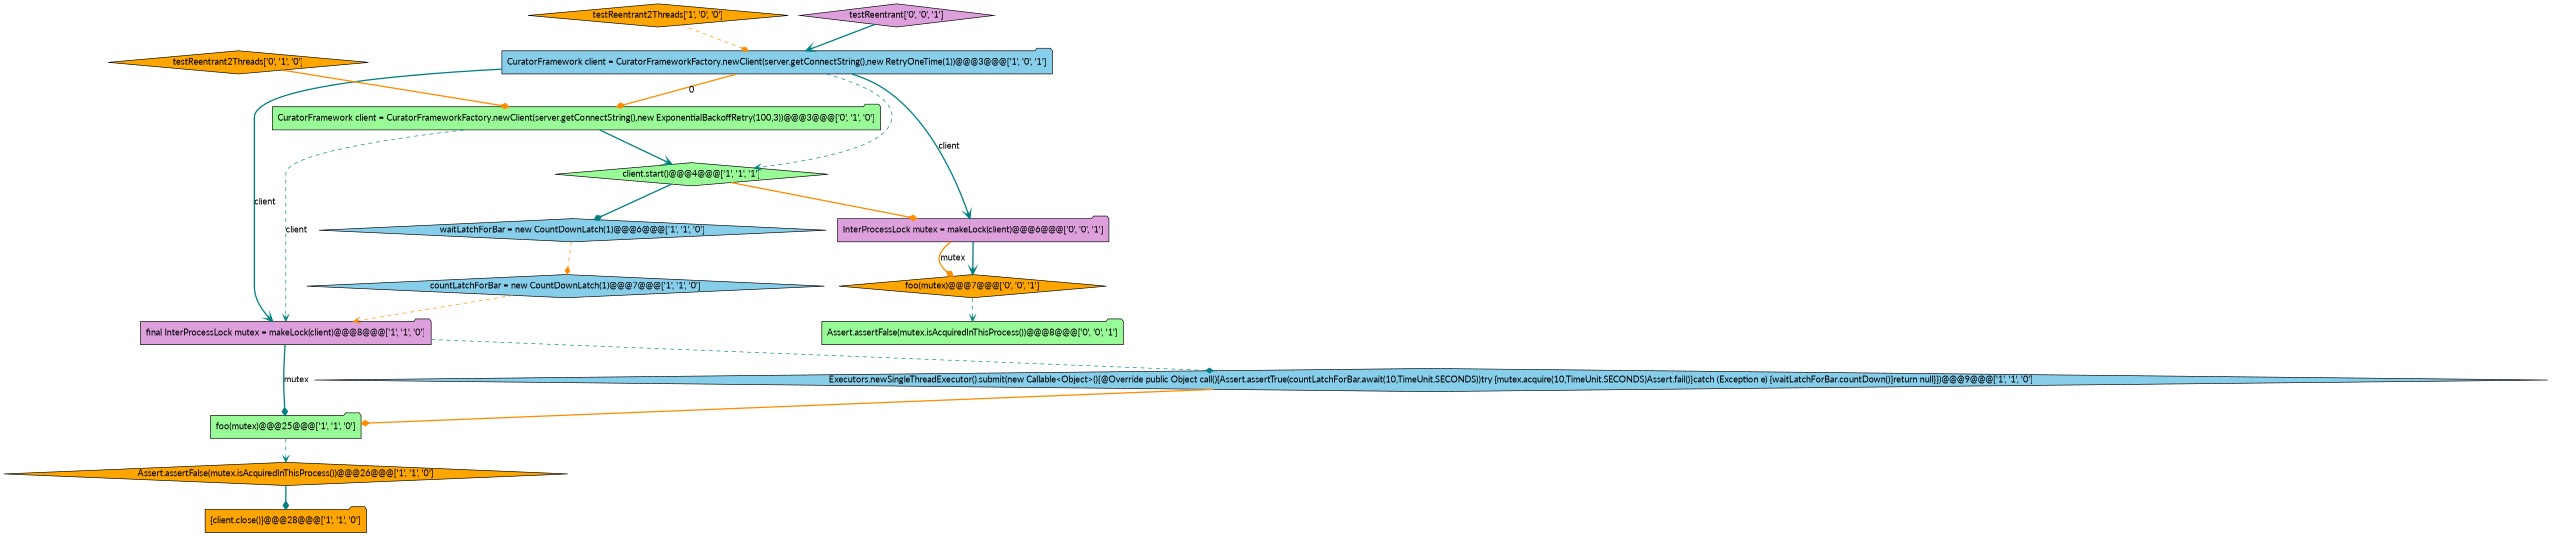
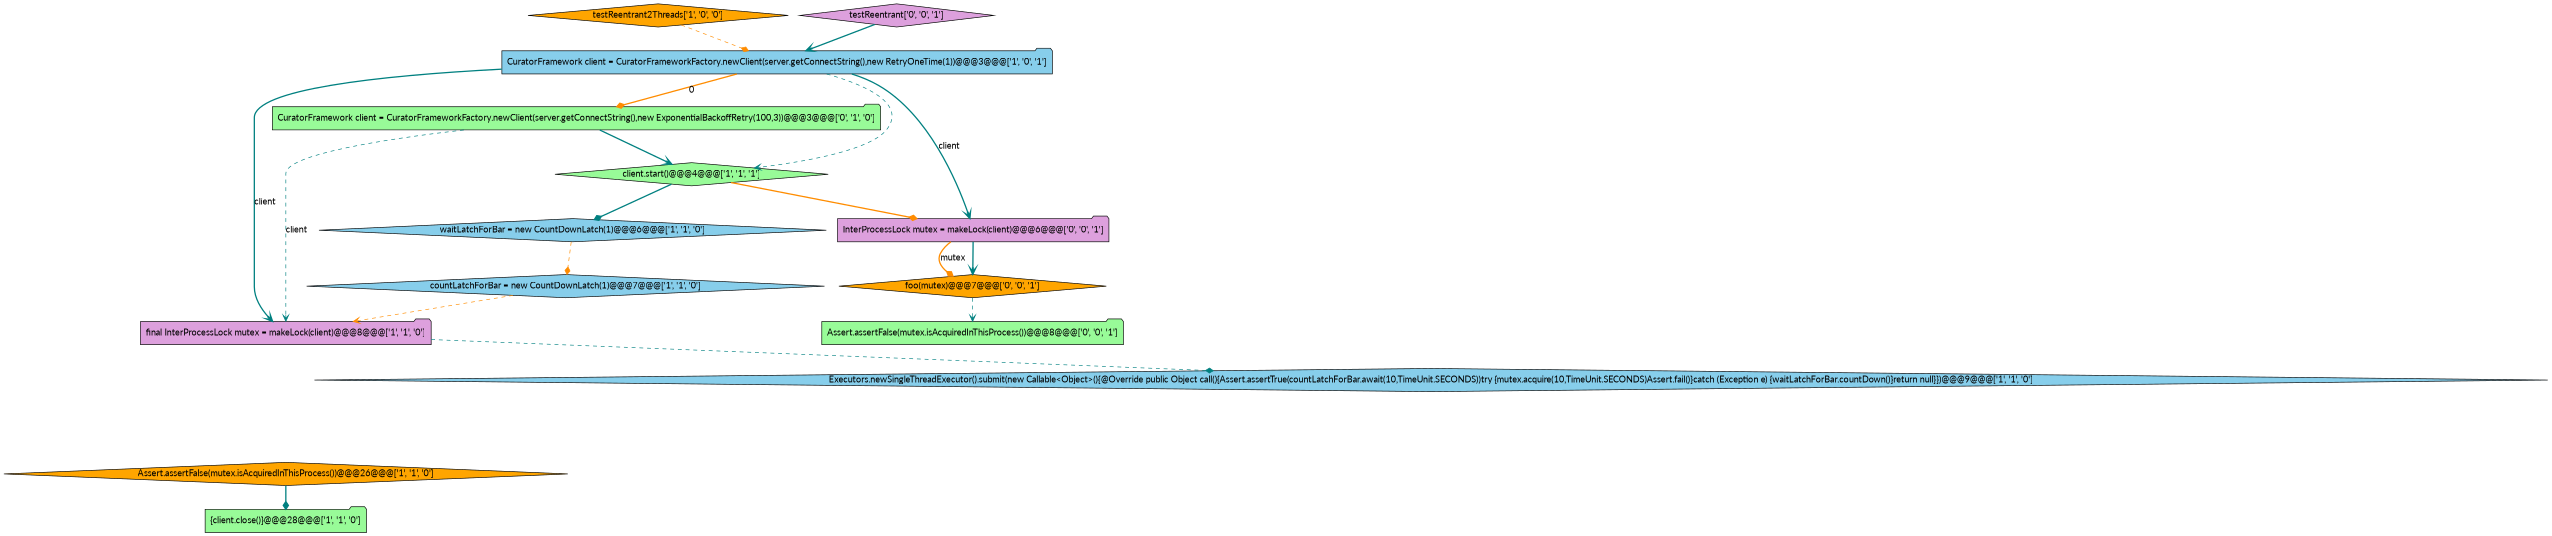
node "testReentrant2Threads['0', '1', '0']": removed
node "foo(mutex)@@@25@@@['1', '1', '0']": removed
node "{client.close()}@@@28@@@['1', '1', '0']": fillcolor orange -> palegreen
